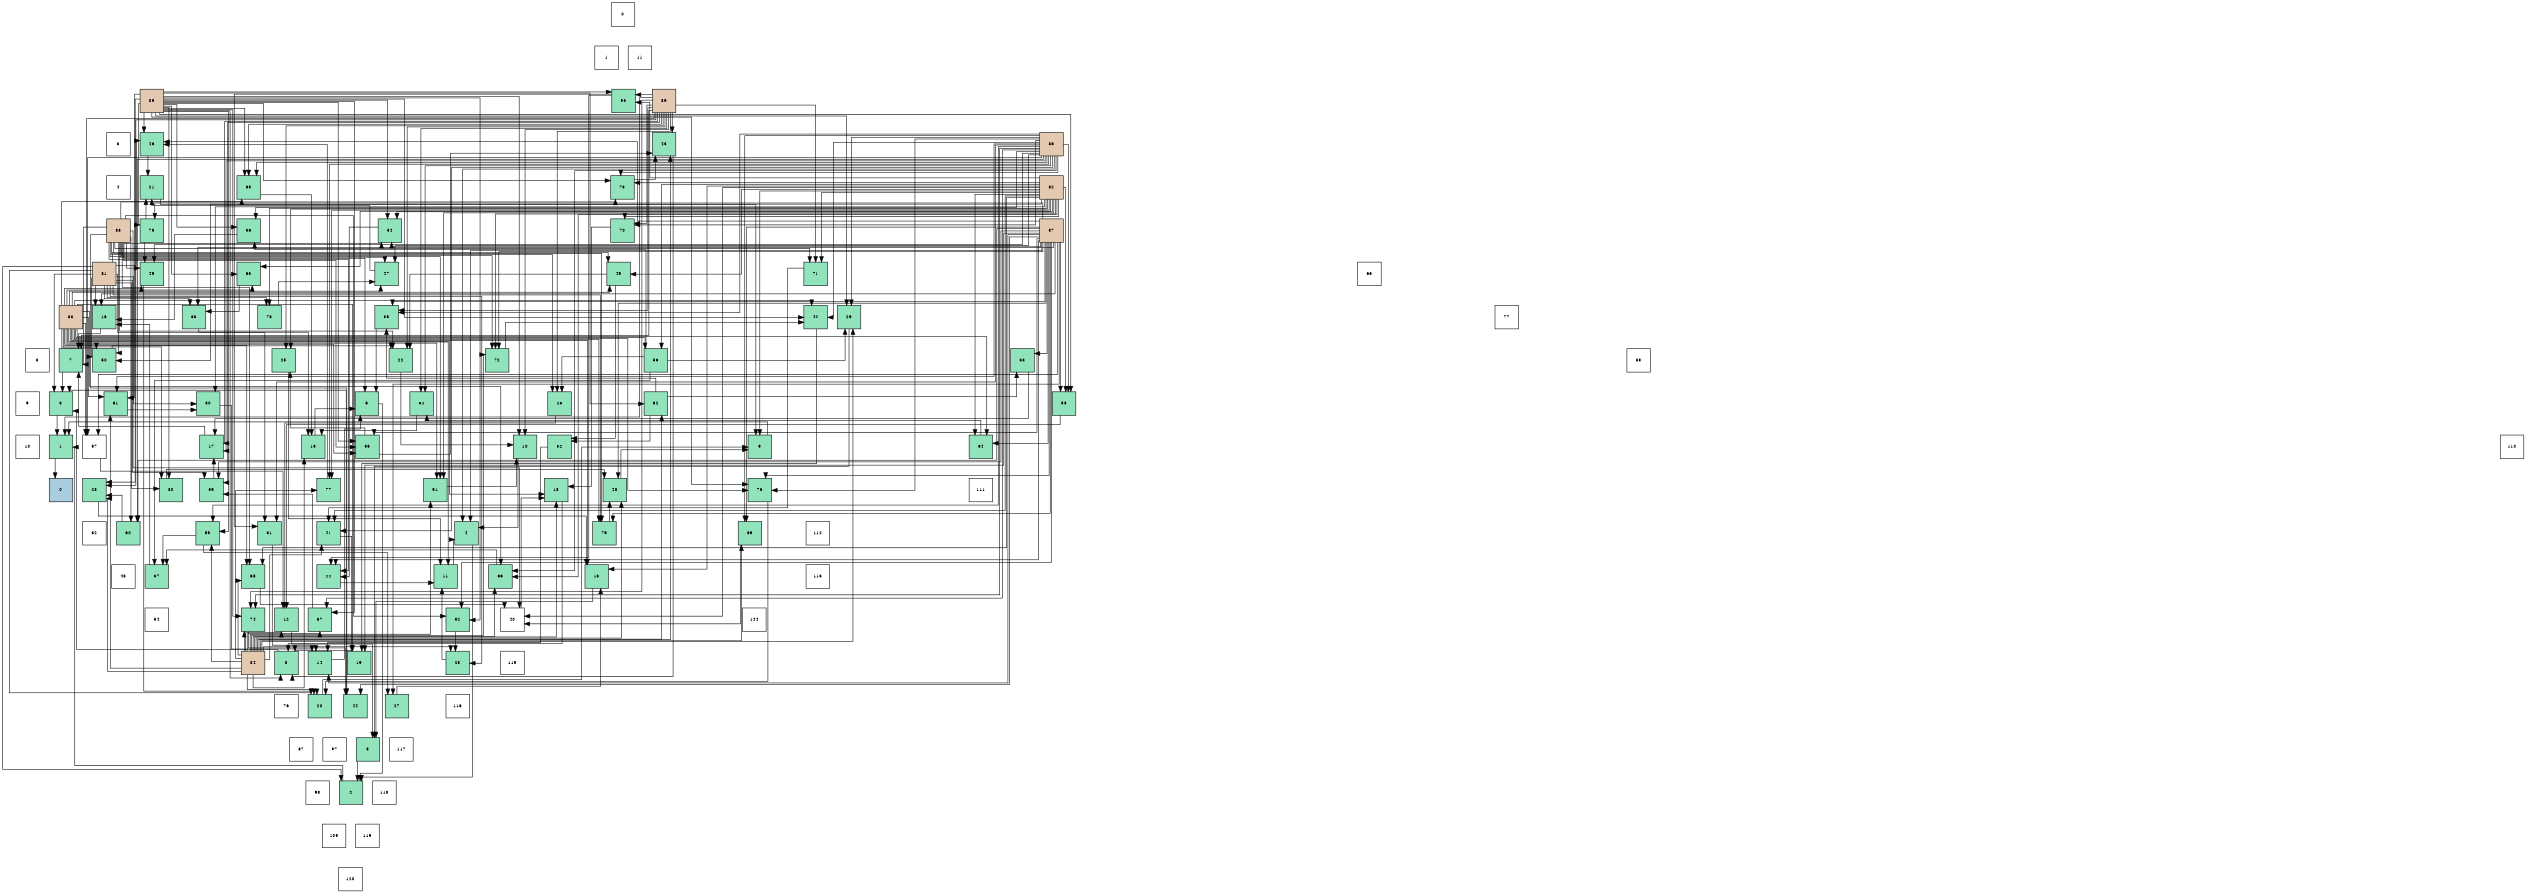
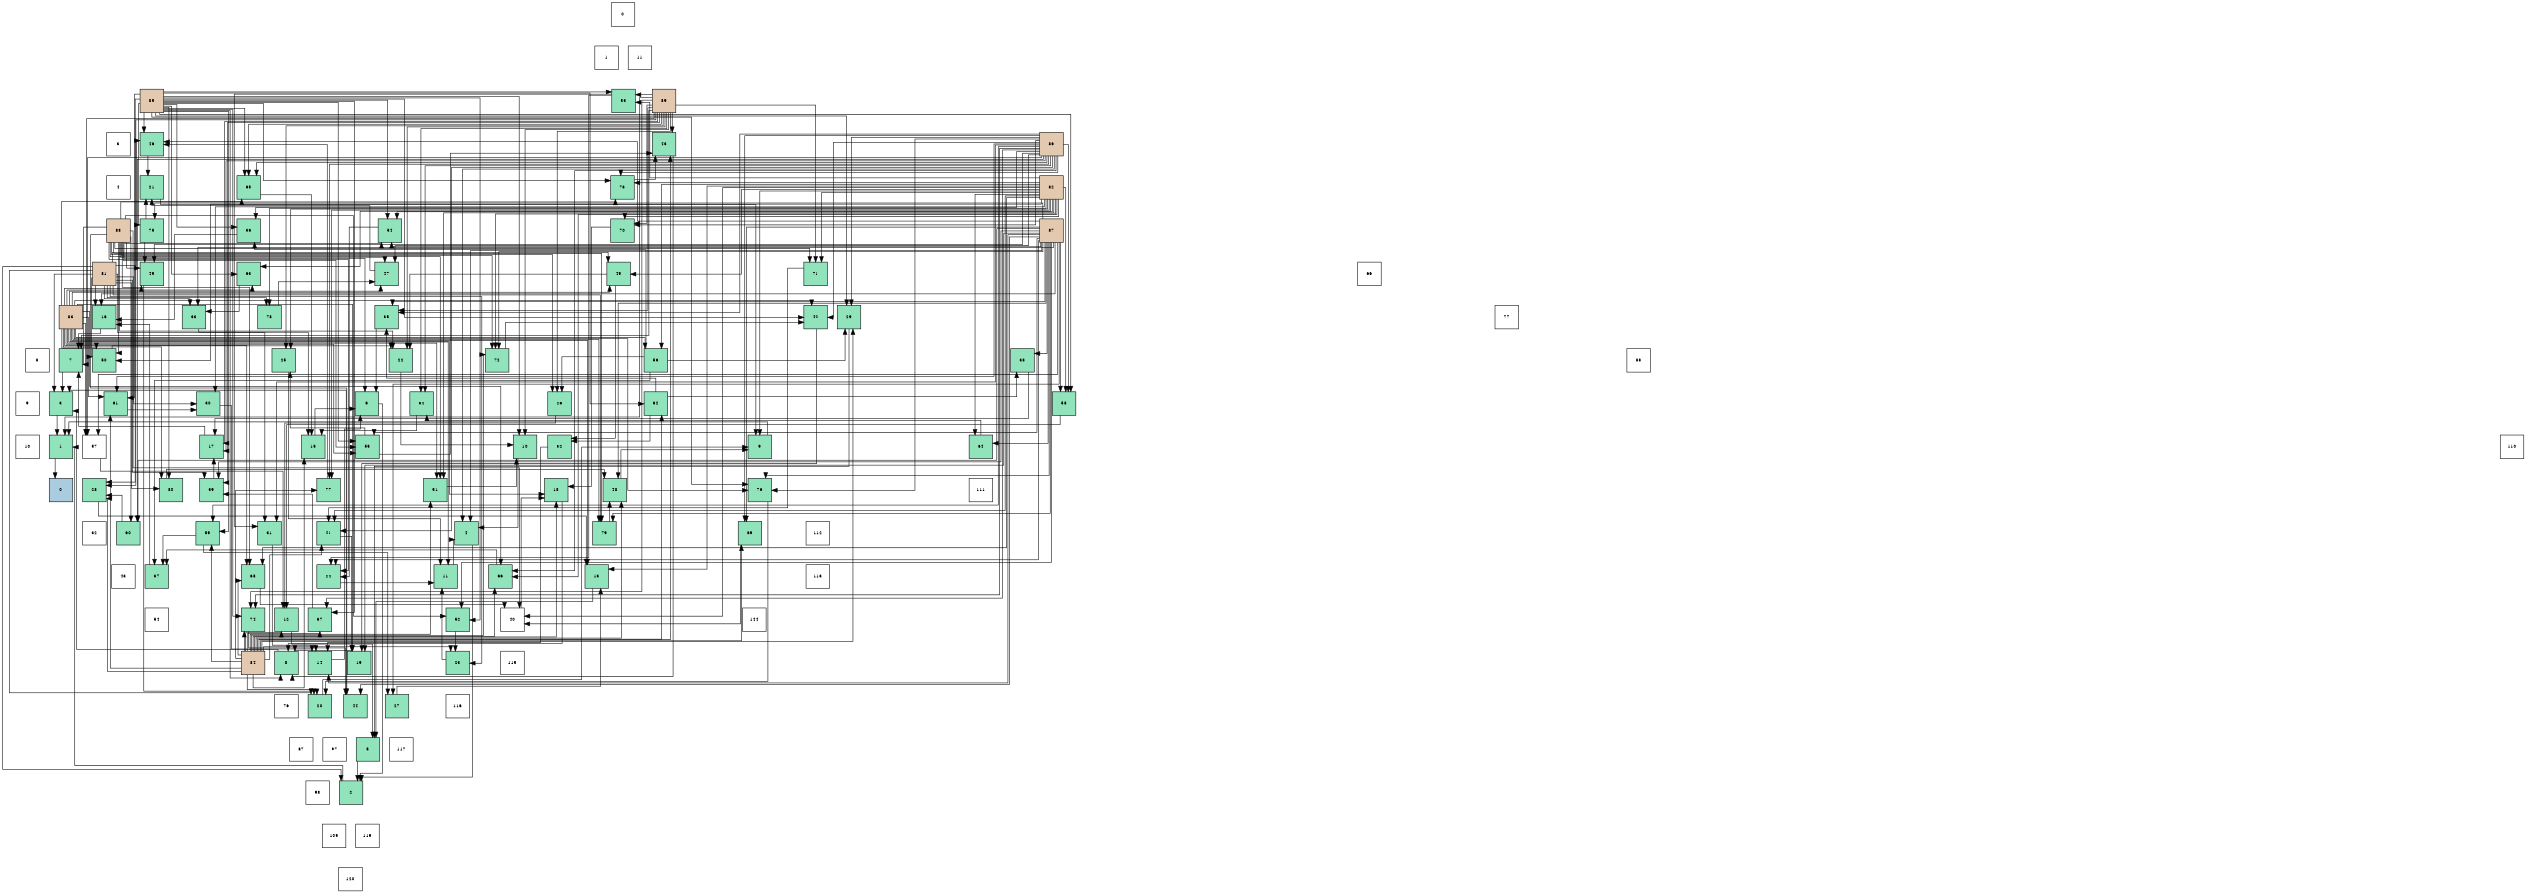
edge "83" -> "64": removed
node "118": removed
